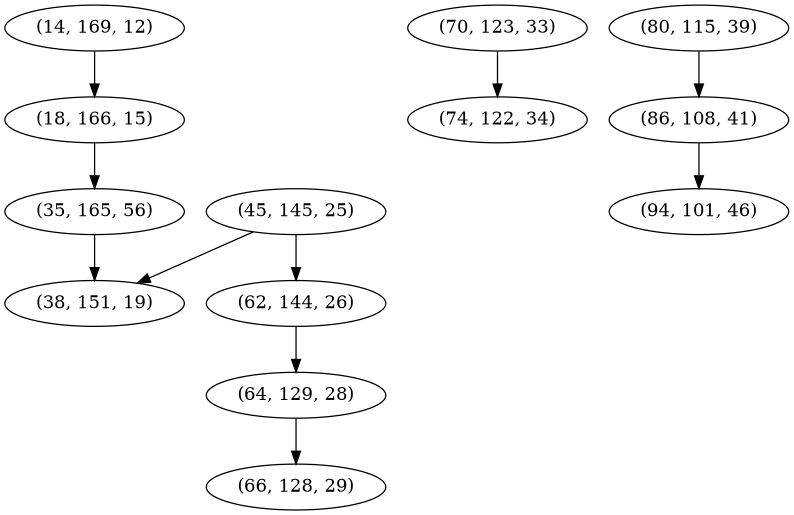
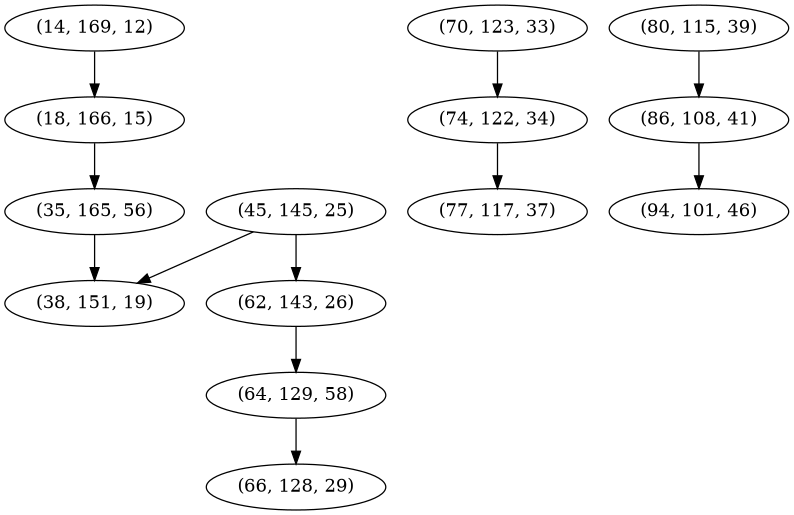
node "(77, 117, 37)": added
node "(62, 144, 26)": label "(62, 144, 26)" -> "(62, 143, 26)"
node "(64, 129, 28)": label "(64, 129, 28)" -> "(64, 129, 58)"
